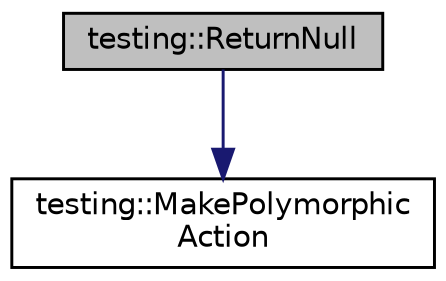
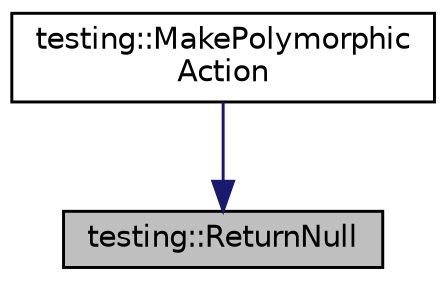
edge "testing::ReturnNull" -> "testing::MakePolymorphic Action": reversed
